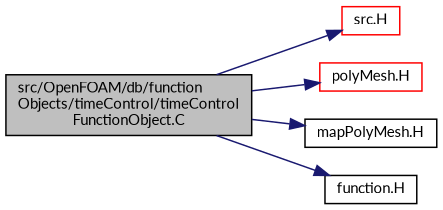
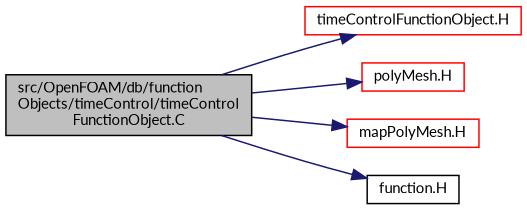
node "src.H": label "src.H" -> "timeControlFunctionObject.H"
node "mapPolyMesh.H": color black -> red
